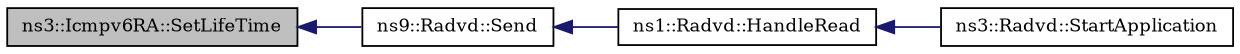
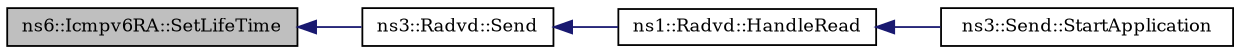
node "ns3::Icmpv6RA::SetLifeTime": label "ns3::Icmpv6RA::SetLifeTime" -> "ns6::Icmpv6RA::SetLifeTime"
node "ns9::Radvd::Send": label "ns9::Radvd::Send" -> "ns3::Radvd::Send"
node "ns3::Radvd::StartApplication": label "ns3::Radvd::StartApplication" -> "ns3::Send::StartApplication"
